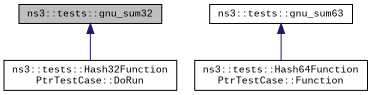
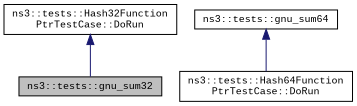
node "ns3::tests::gnu_sum63": label "ns3::tests::gnu_sum63" -> "ns3::tests::gnu_sum64"
edge "ns3::tests::Hash32Function PtrTestCase::DoRun" -> "ns3::tests::gnu_sum32": reversed
node "ns3::tests::Hash64Function PtrTestCase::Function": label "ns3::tests::Hash64Function PtrTestCase::Function" -> "ns3::tests::Hash64Function PtrTestCase::DoRun"
